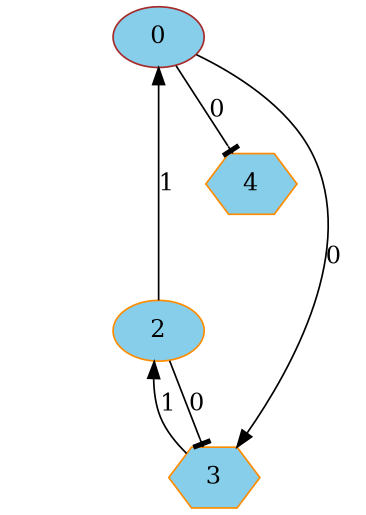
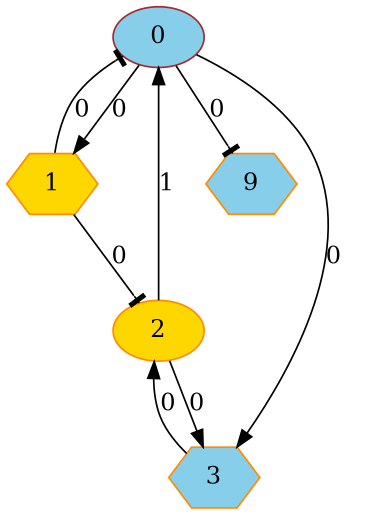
node "1": added
node "4": label "4" -> "9"
node "2": fillcolor skyblue -> gold
edge "2" -> "3": arrowhead tee -> normal
edge "3" -> "2": label "1" -> "0"
